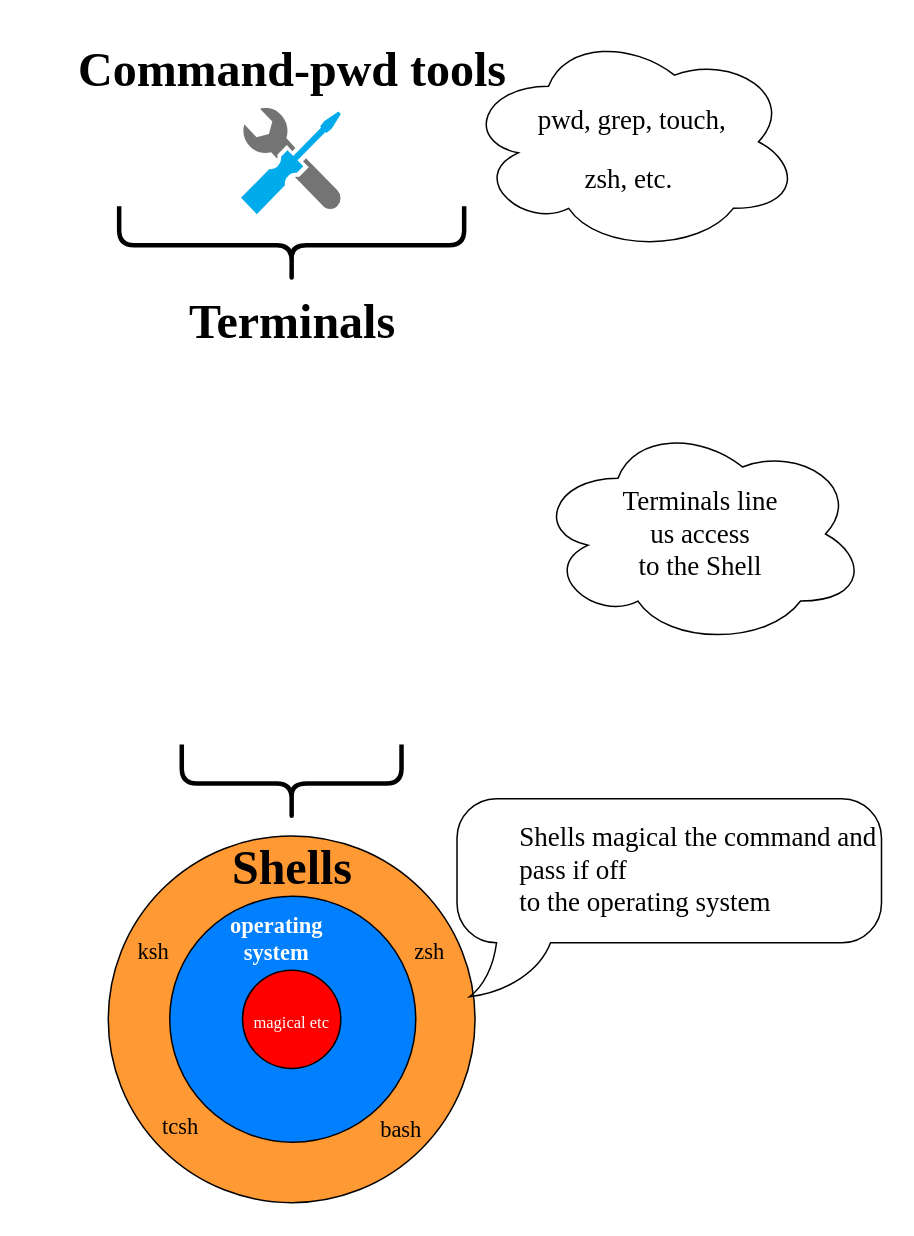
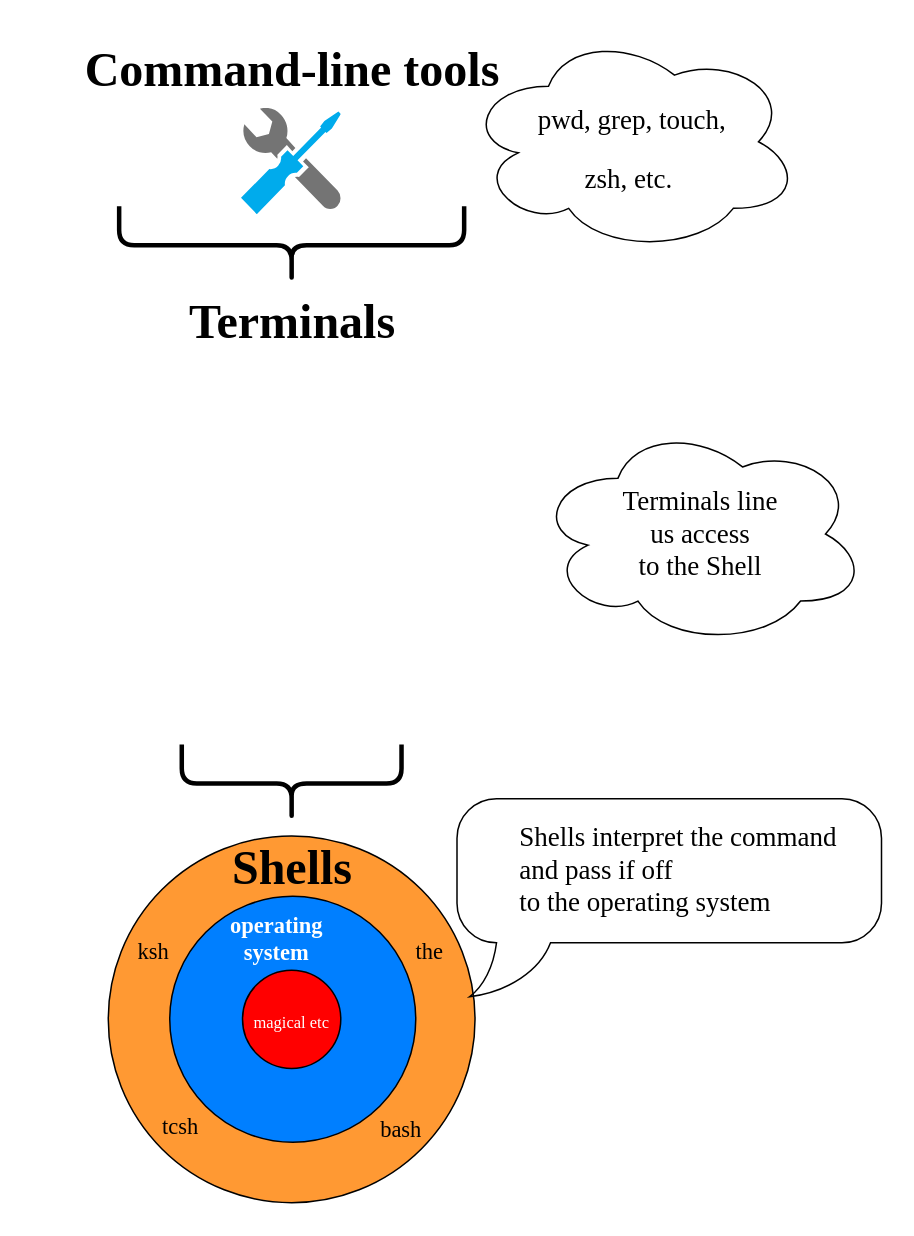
node "Command-pwd tools": label "Command-pwd tools" -> "Command-line tools"
node "Shells magical the command and pass if off to the operating system": label "Shells magical the command and pass if off to the operating system" -> "Shells interpret the command and pass if off to the operating system"
node "zsh": label "zsh" -> "the"
